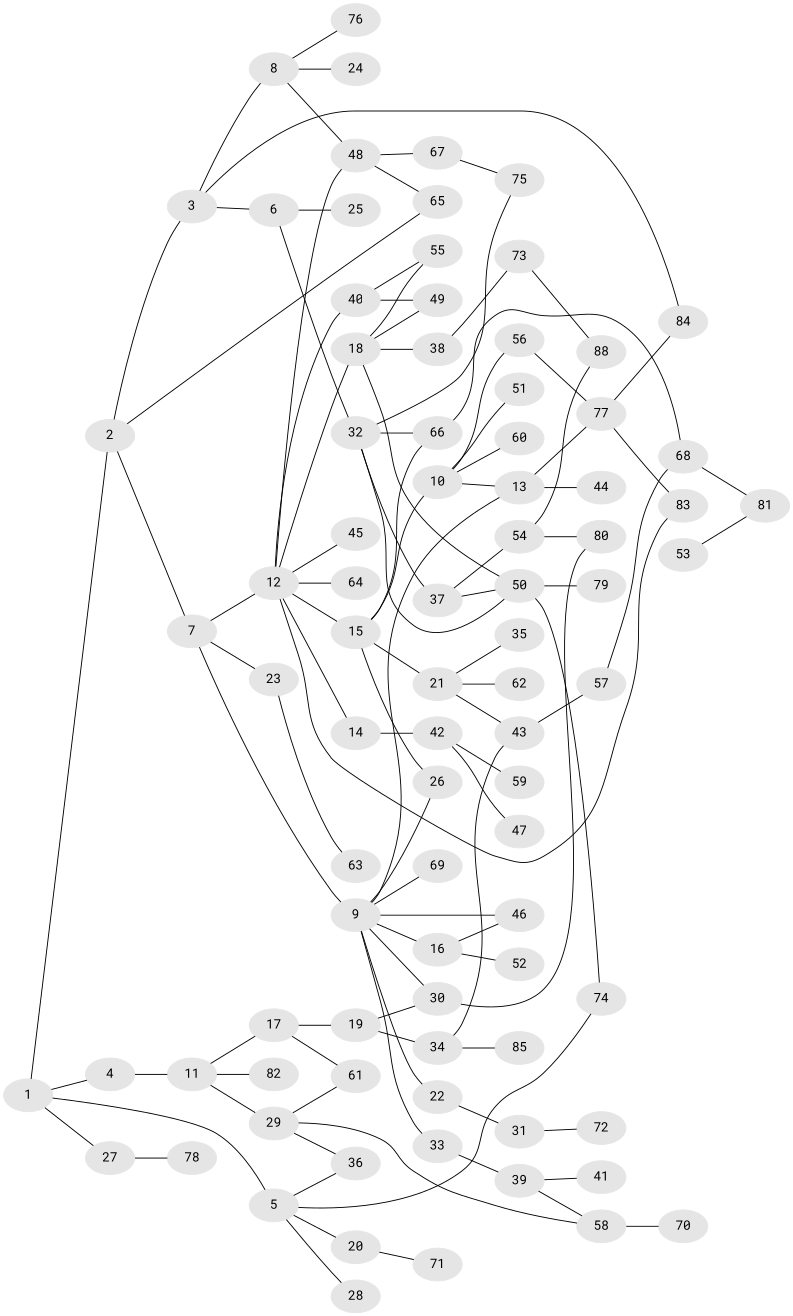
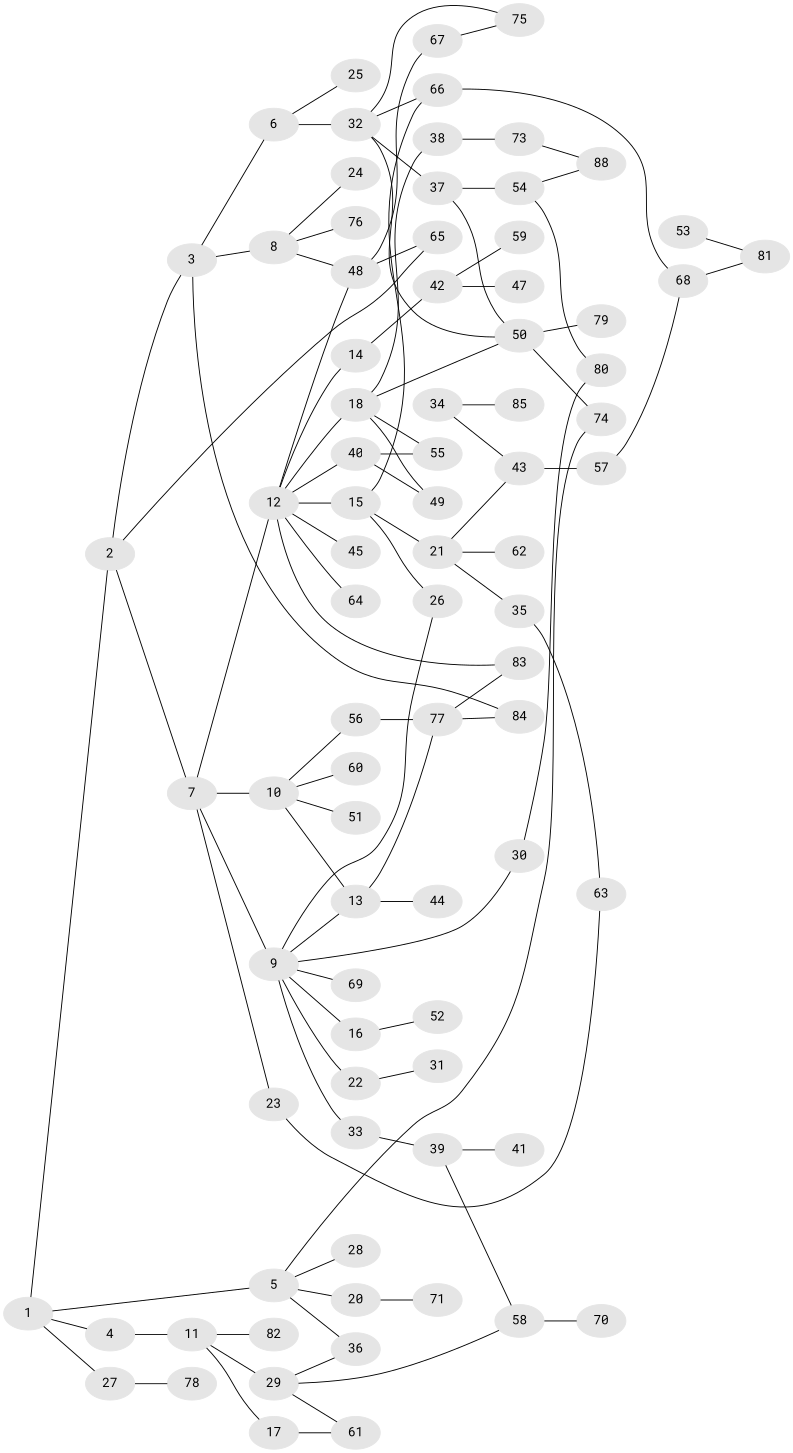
edge "10" -- "15": now "10" -- "7"
edge "35" -- "63": added
node "46": removed
node "19": removed
node "72": removed
